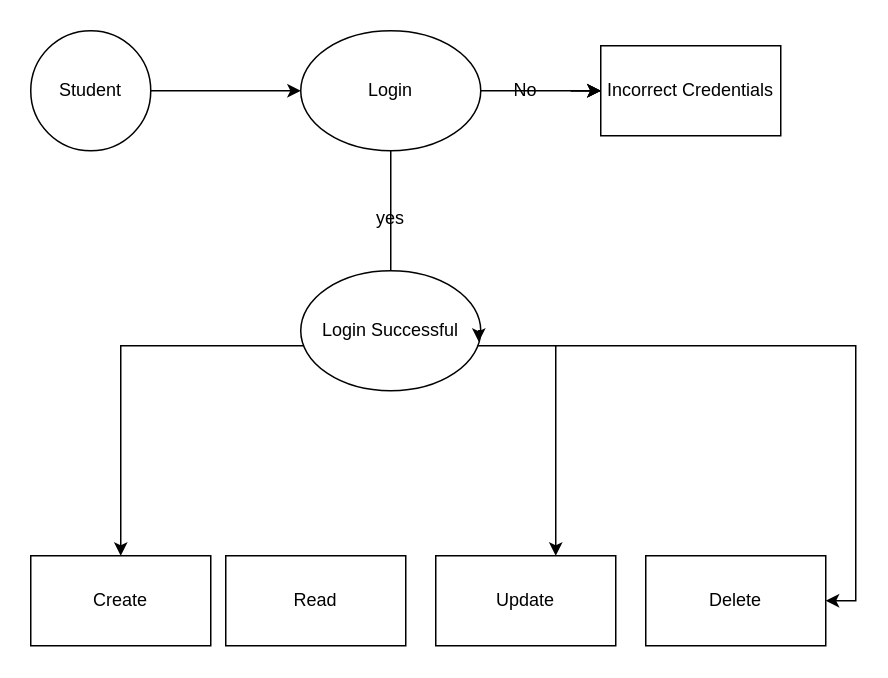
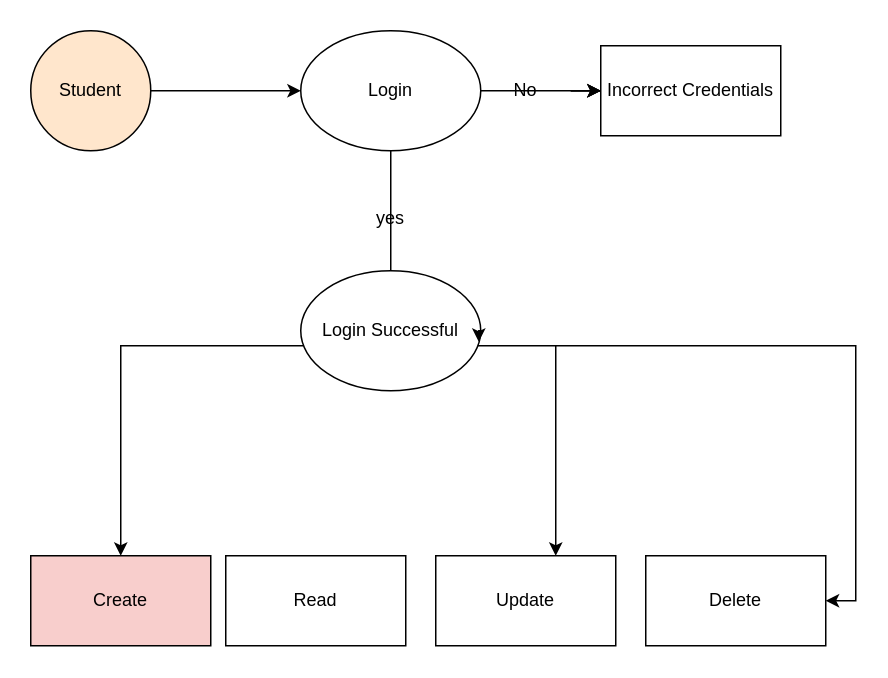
node "Student": fillcolor #ffffff -> #ffe6cc
node "Create": fillcolor #ffffff -> #f8cecc
